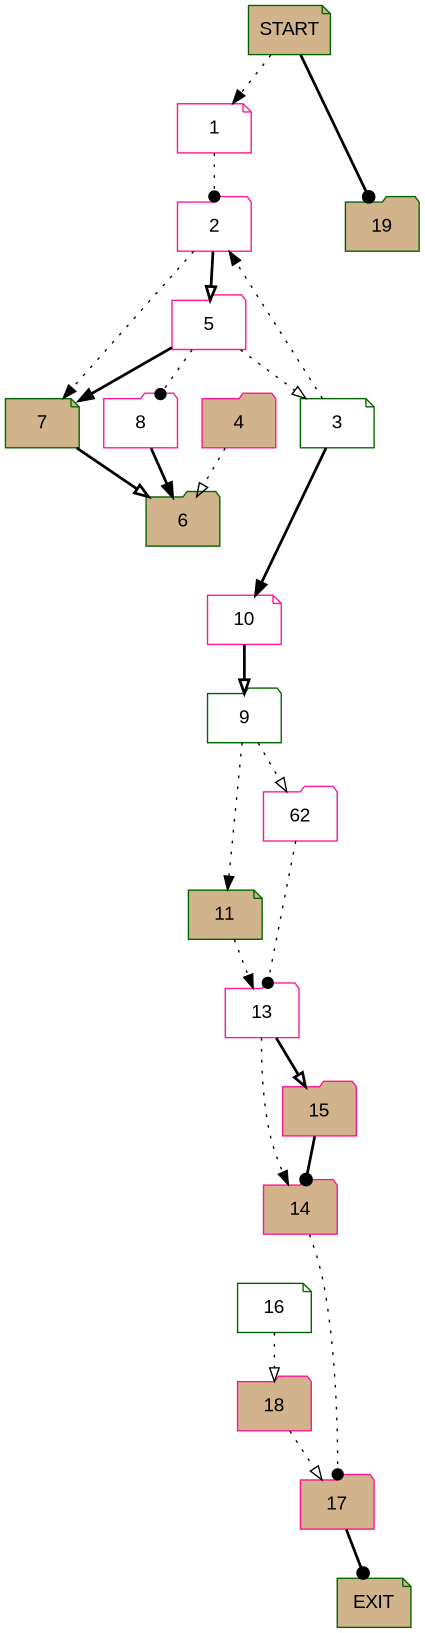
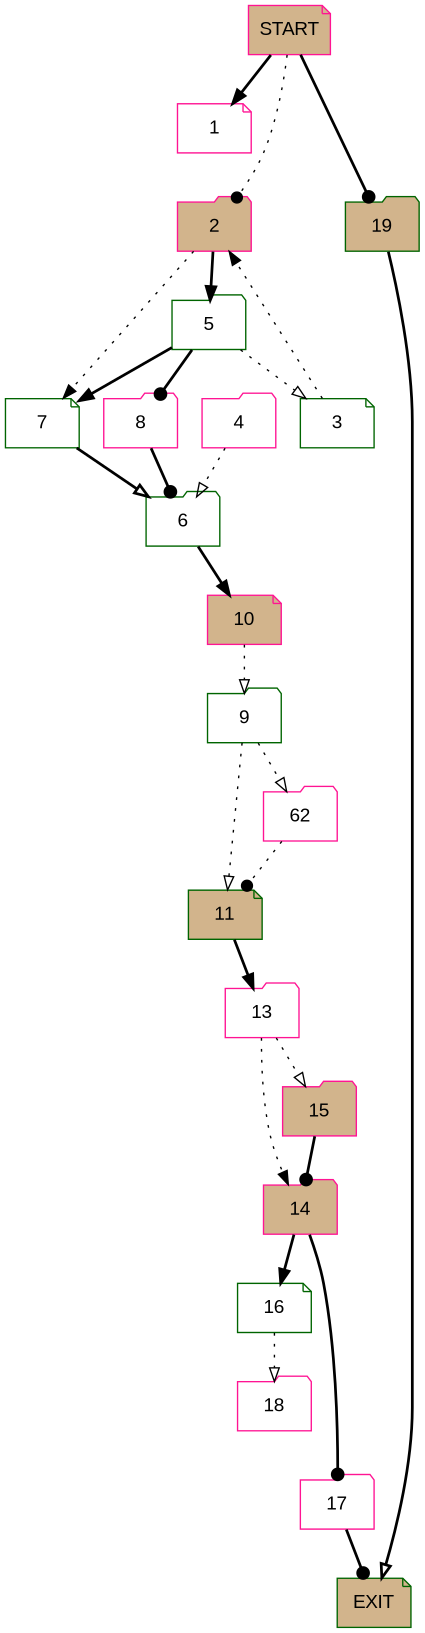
node "START": color darkgreen -> deeppink
edge "START" -> "1": style dotted -> bold
edge "1" -> "2": now "START" -> "2"
node "2": fillcolor white -> tan
edge "2" -> "5": arrowhead onormal -> normal
node "5": color deeppink -> darkgreen
edge "5" -> "8": style dotted -> bold
node "7": fillcolor tan -> white
node "4": fillcolor tan -> white
edge "8" -> "6": arrowhead normal -> dot
edge "3" -> "10": now "6" -> "10"
node "6": fillcolor tan -> white
node "10": fillcolor white -> tan
edge "10" -> "9": style bold -> dotted
edge "9" -> "11": arrowhead normal -> onormal
edge "62" -> "13": now "62" -> "11"
edge "19" -> "EXIT": added
edge "11" -> "13": style dotted -> bold
edge "13" -> "15": style bold -> dotted
edge "14" -> "16": added
edge "14" -> "17": style dotted -> bold
node "18": fillcolor tan -> white
edge "18" -> "17": removed
node "17": fillcolor tan -> white
